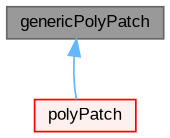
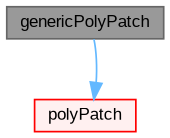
edge "polyPatch" -> "genericPolyPatch": reversed
